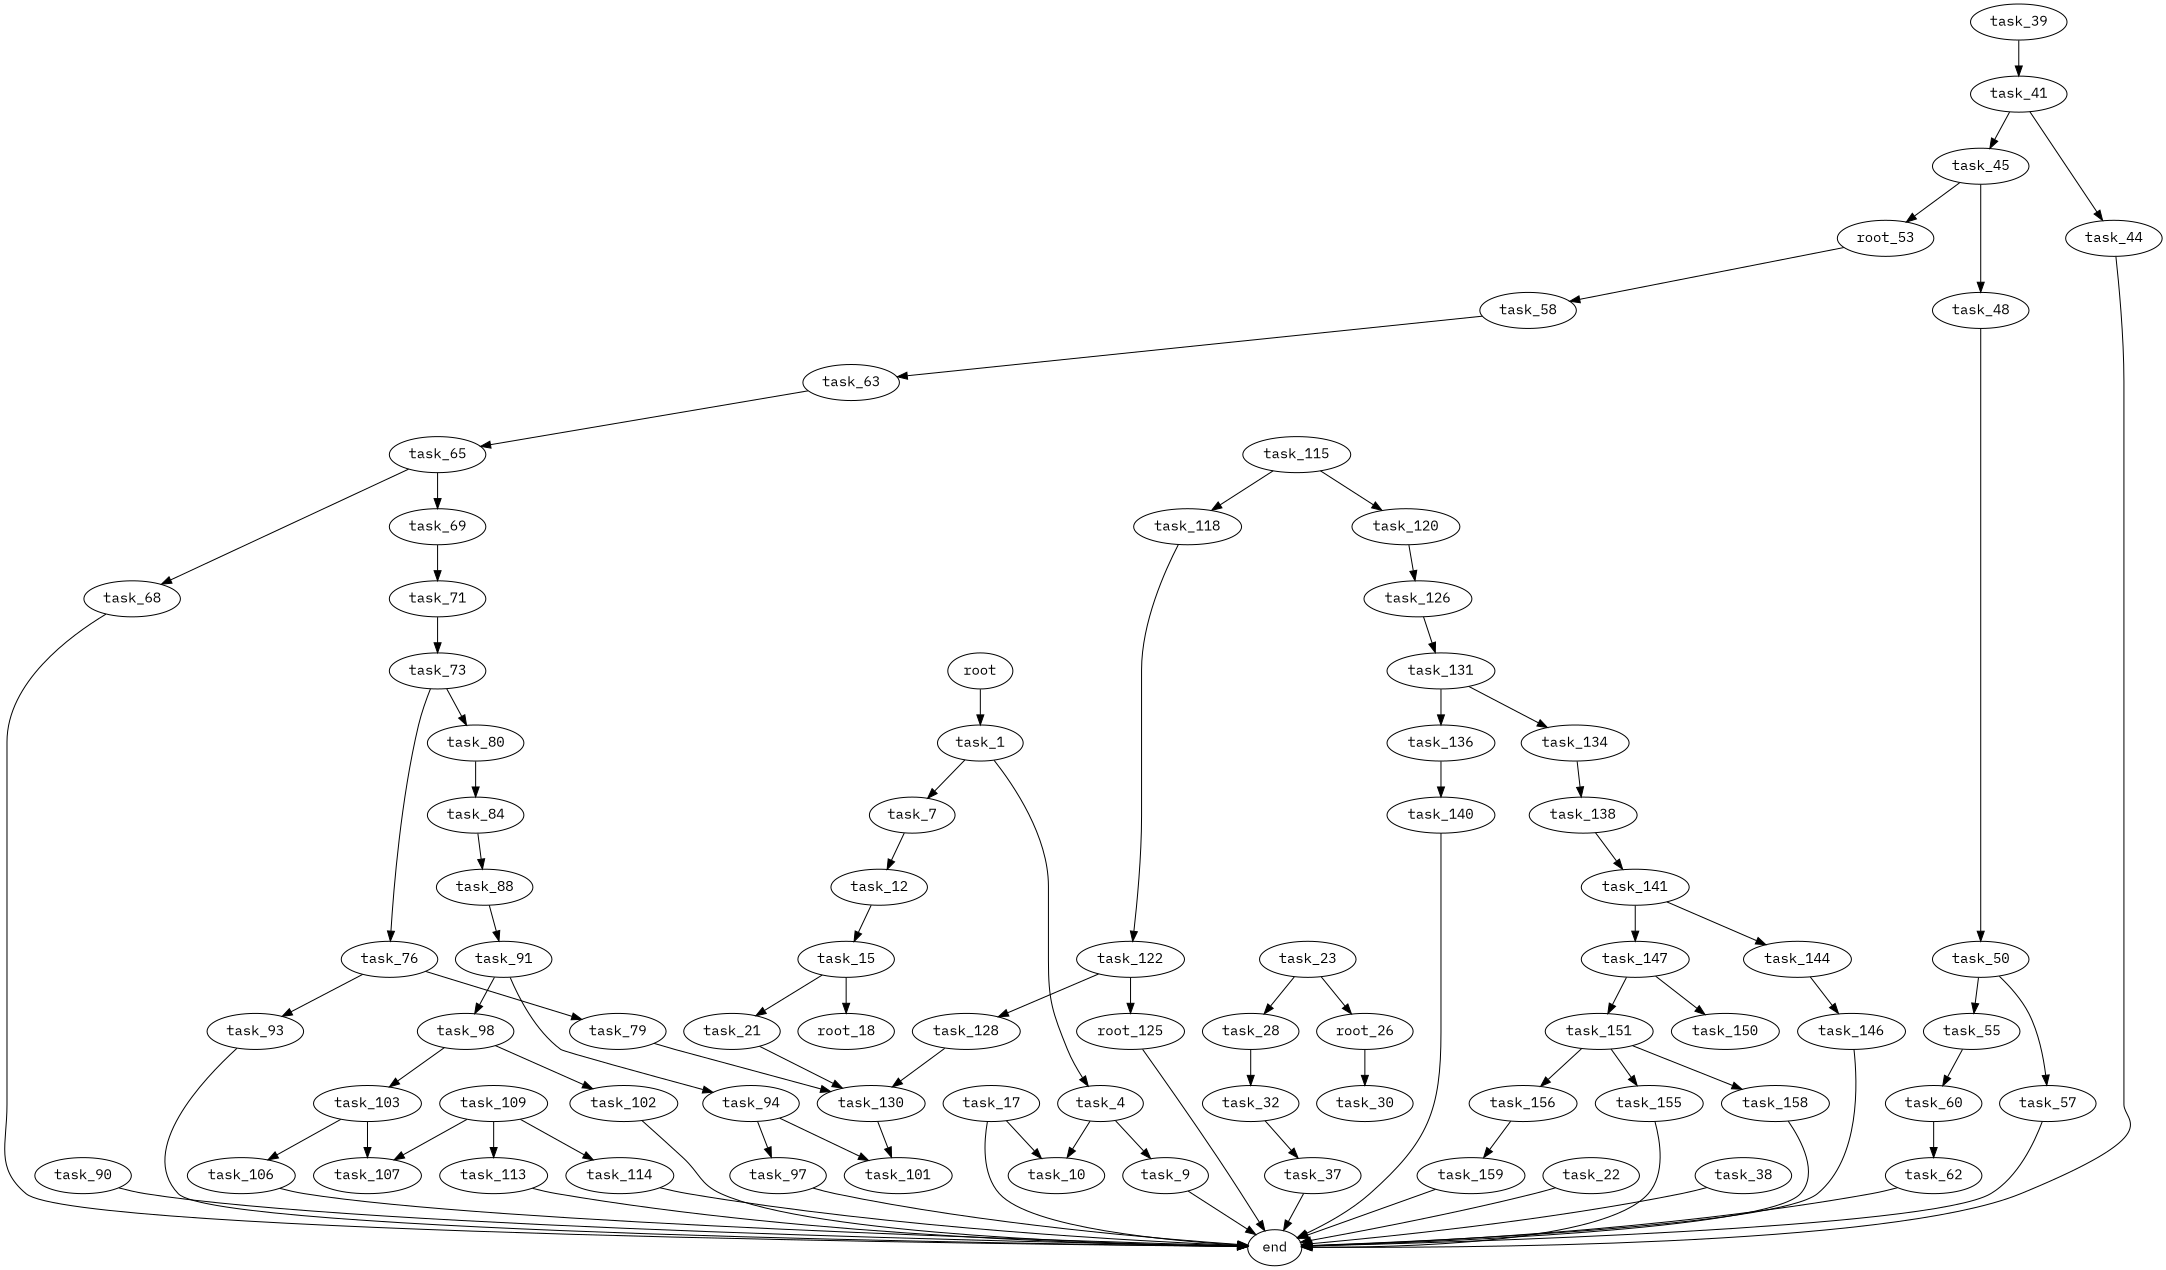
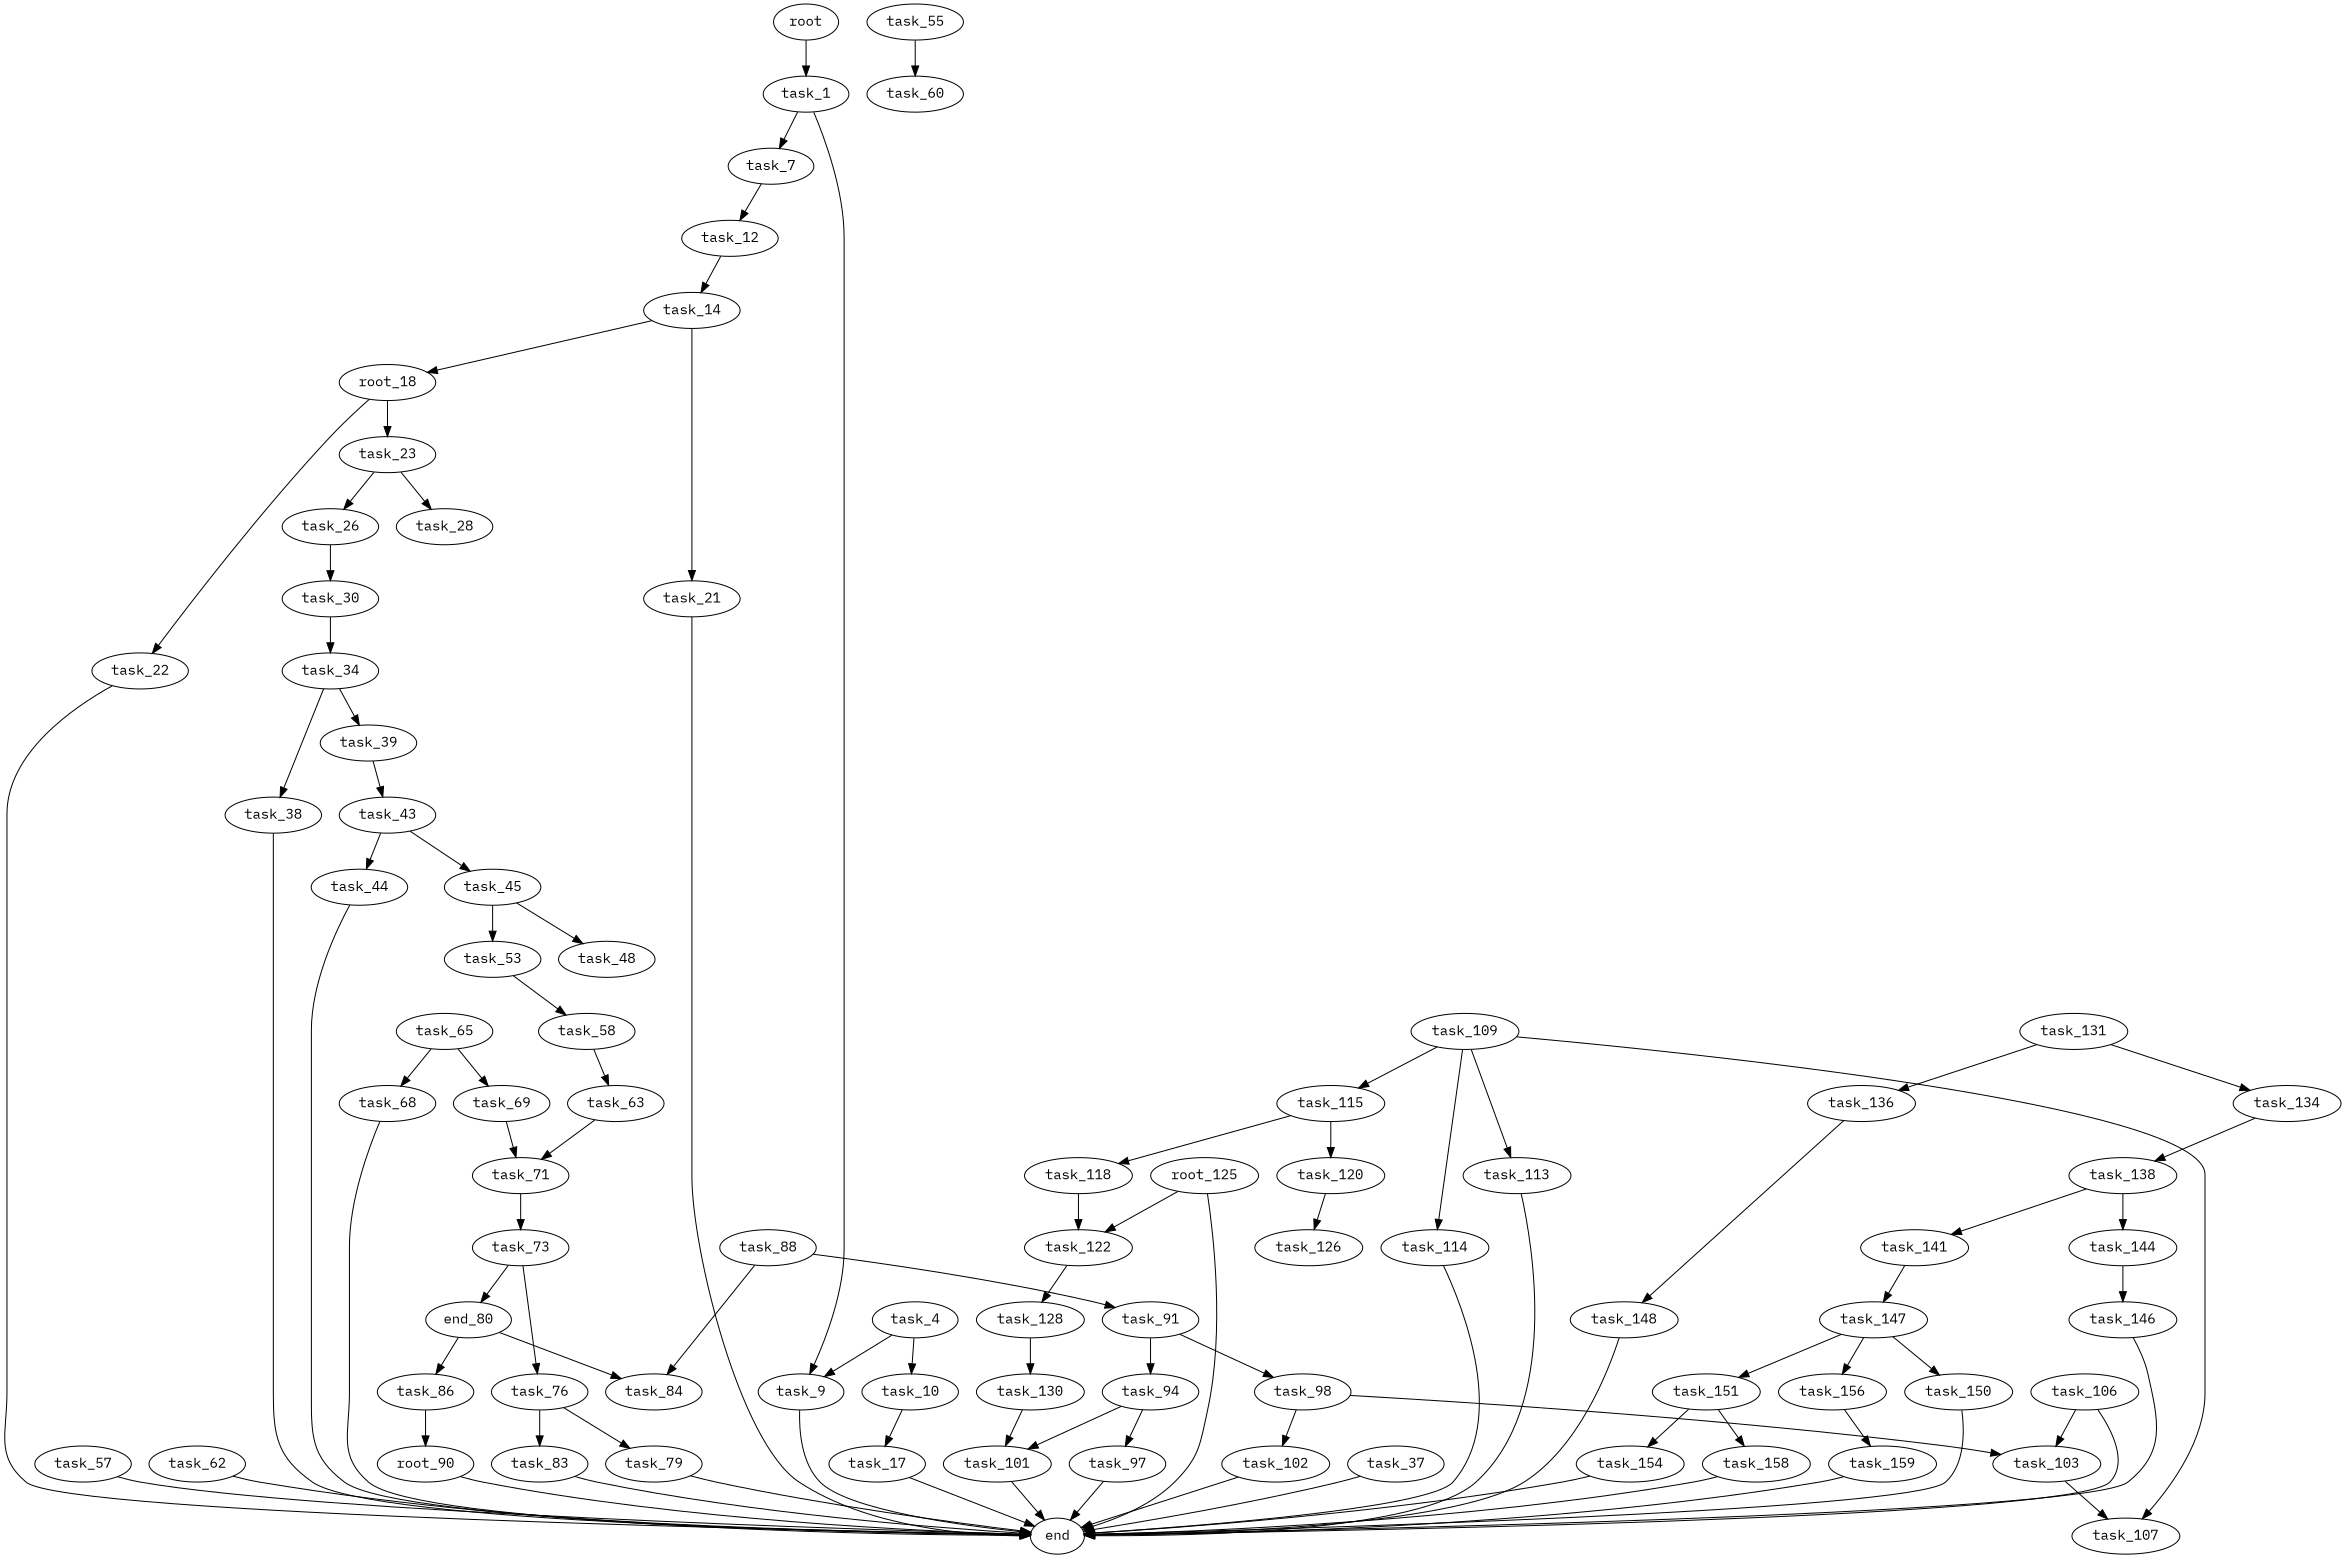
node "task_41": label "task_41" -> "task_43"
node "root_53": label "root_53" -> "task_53"
edge "root_18" -> "task_23": added
edge "task_63" -> "task_65": now "task_63" -> "task_71"
edge "root_18" -> "task_22": added
edge "task_126" -> "task_131": removed
node "task_34": added
node "task_80": label "task_80" -> "end_80"
node "task_140": label "task_140" -> "task_148"
edge "task_84" -> "task_88": reversed
edge "task_1" -> "task_4": now "task_1" -> "task_9"
edge "task_141" -> "task_144": now "task_138" -> "task_144"
node "task_15": label "task_15" -> "task_14"
node "task_50": removed
edge "task_122" -> "root_125": reversed
node "task_93": label "task_93" -> "task_83"
node "root_26": label "root_26" -> "task_26"
edge "task_151" -> "task_156": now "task_147" -> "task_156"
edge "task_21" -> "task_130": now "task_21" -> "end"
edge "task_109" -> "task_115": added
edge "task_79" -> "task_130": now "task_79" -> "end"
node "task_32": removed
node "task_155": label "task_155" -> "task_154"
edge "task_60" -> "task_62": removed
edge "task_17" -> "task_10": reversed
edge "task_103" -> "task_106": reversed
node "task_90": label "task_90" -> "root_90"
node "task_86": added
edge "task_101" -> "end": added
edge "task_150" -> "end": added
